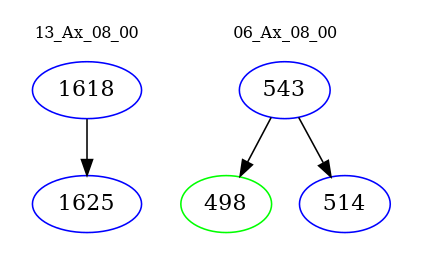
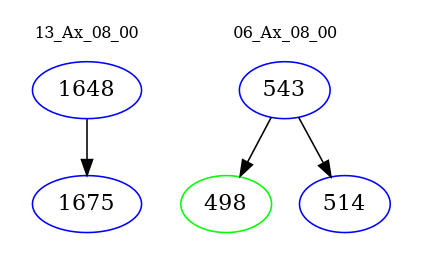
node "1618": label "1618" -> "1648"
node "1625": label "1625" -> "1675"
